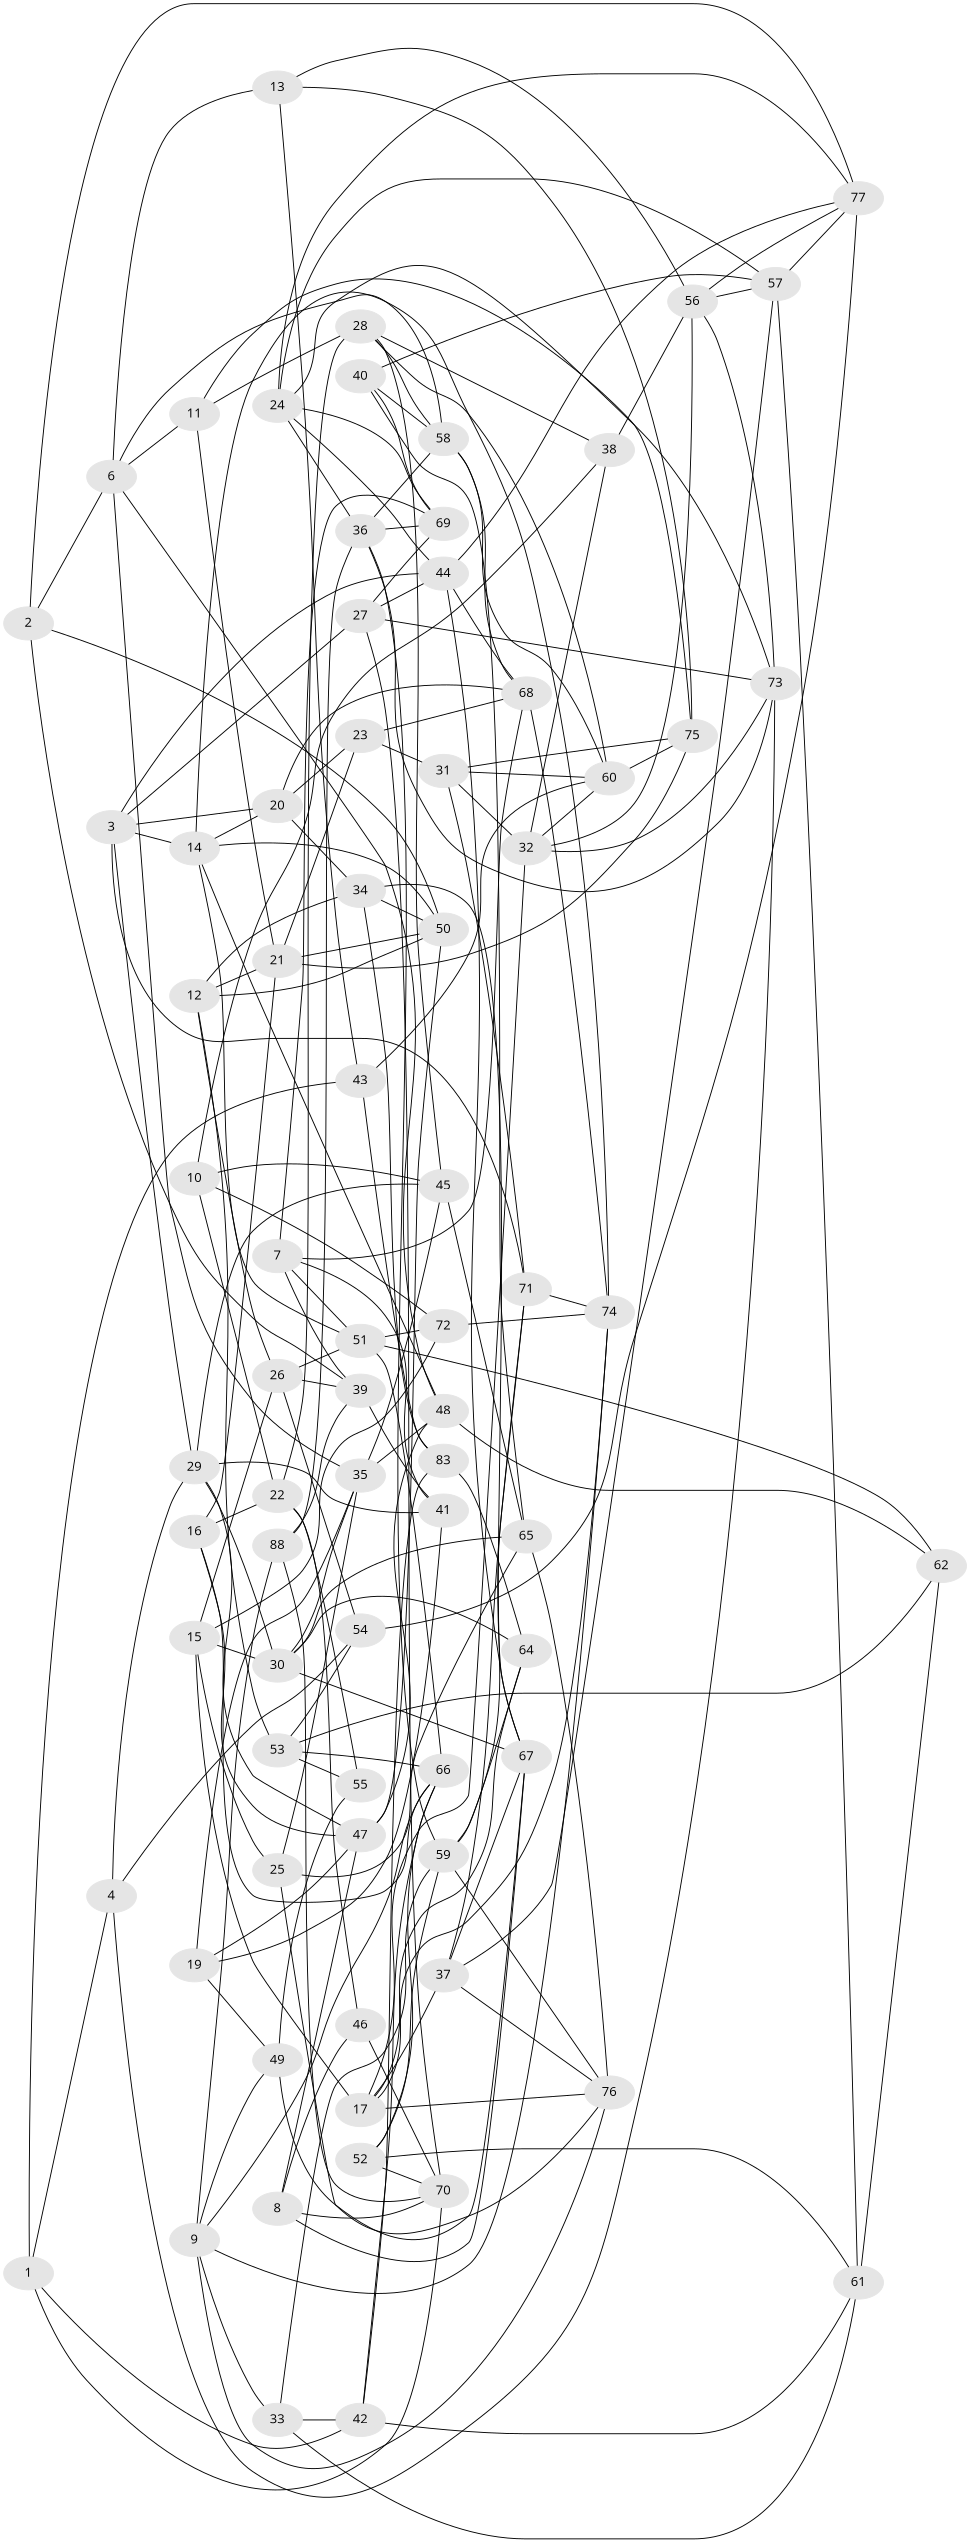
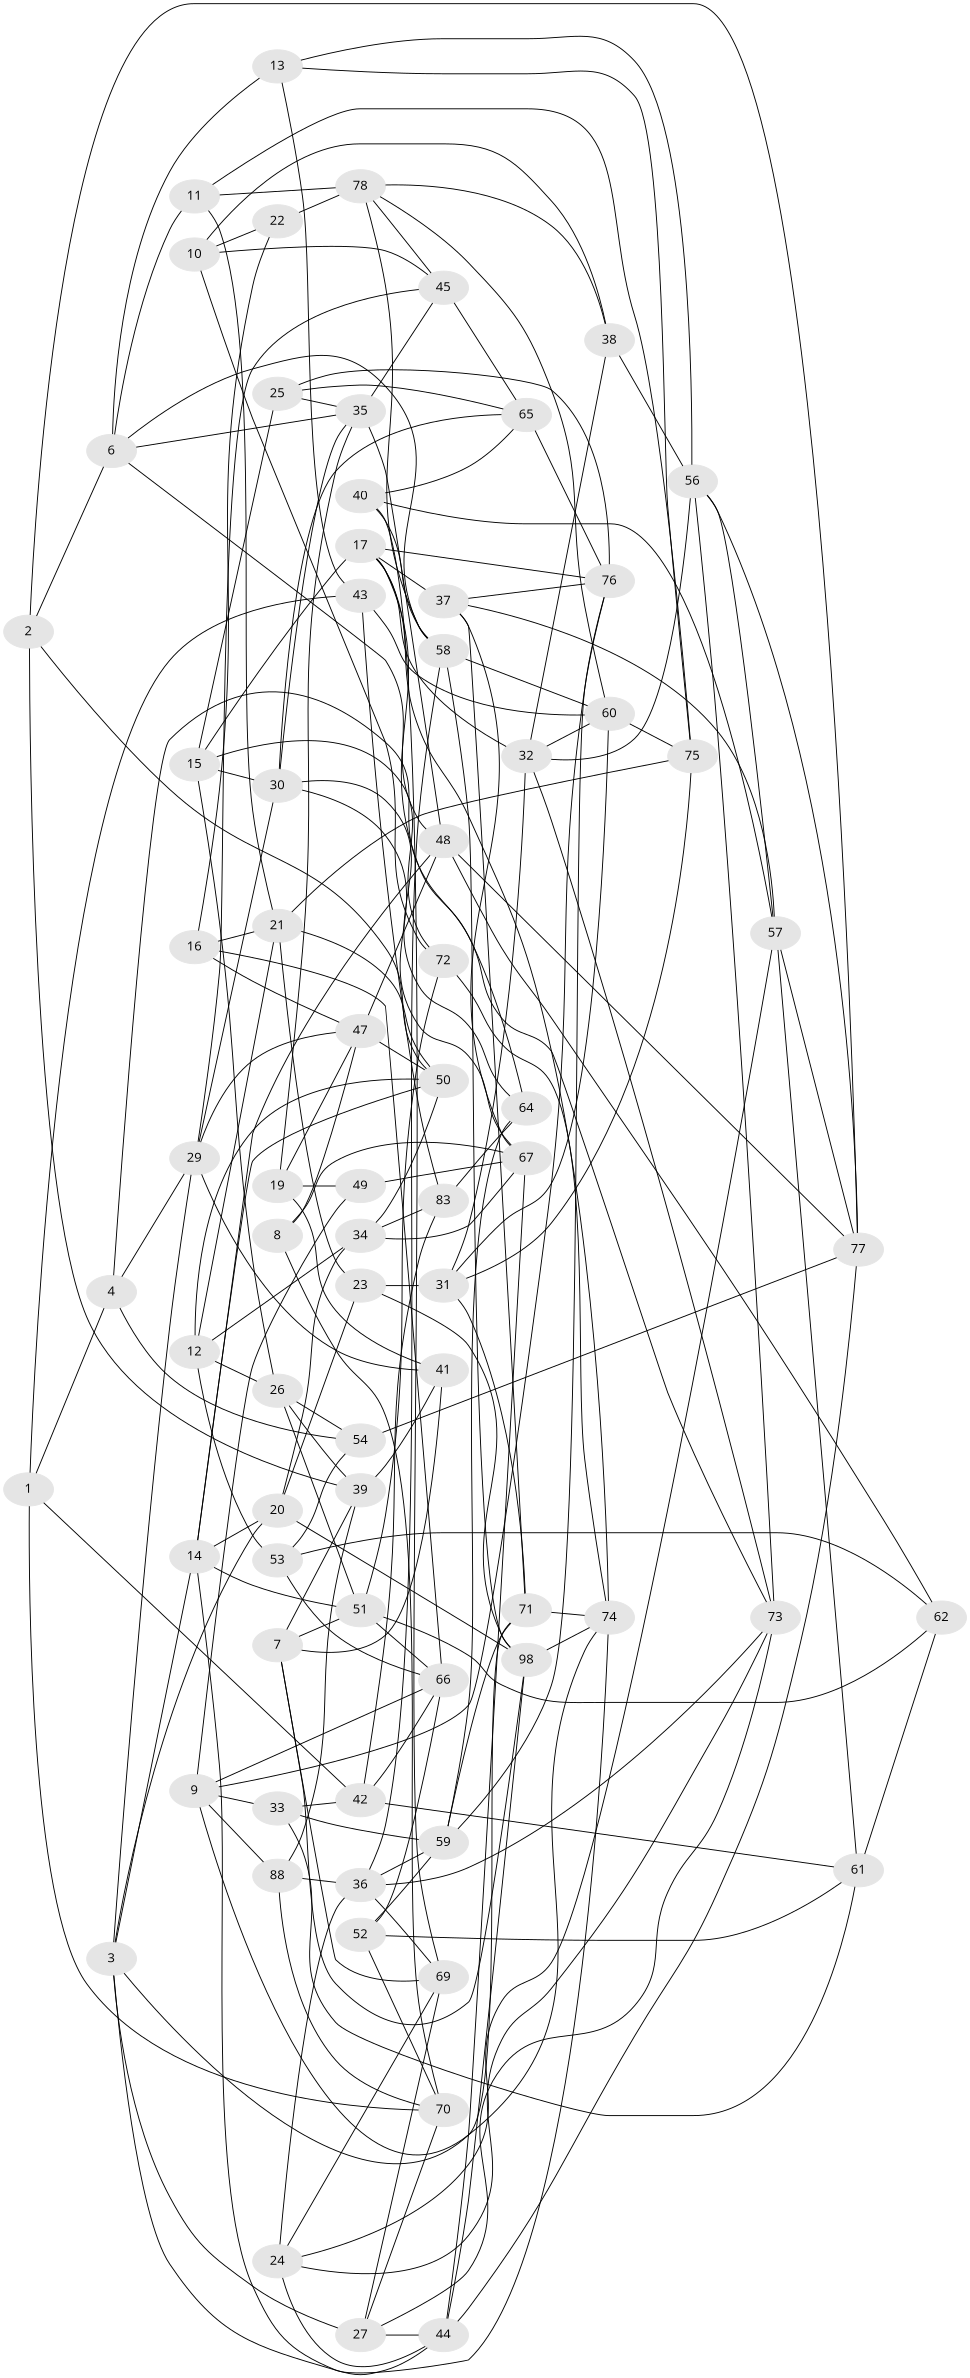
edge "77" -- "24": now "77" -- "48"
node "28": label "28" -> "78"
node "68": label "68" -> "98"
node "55": removed
node "46": removed
